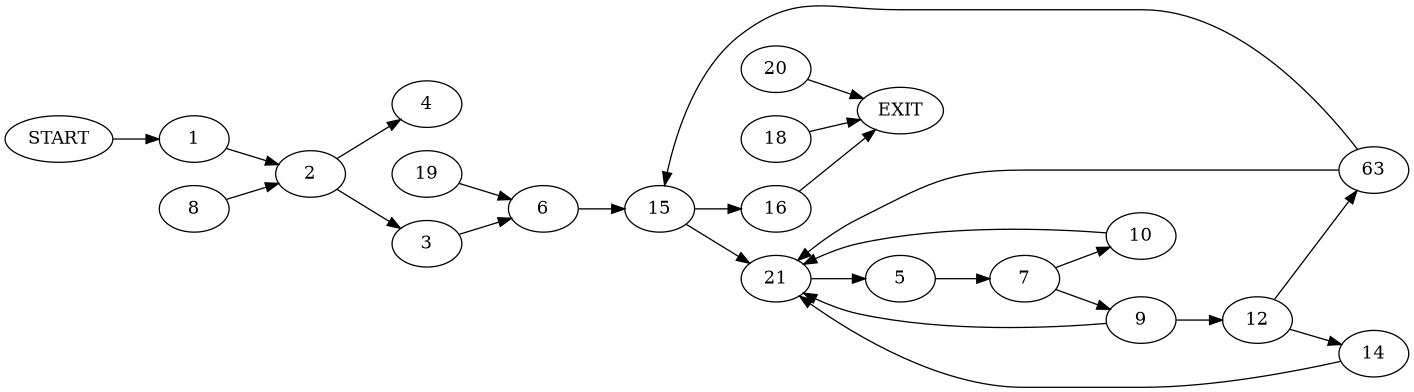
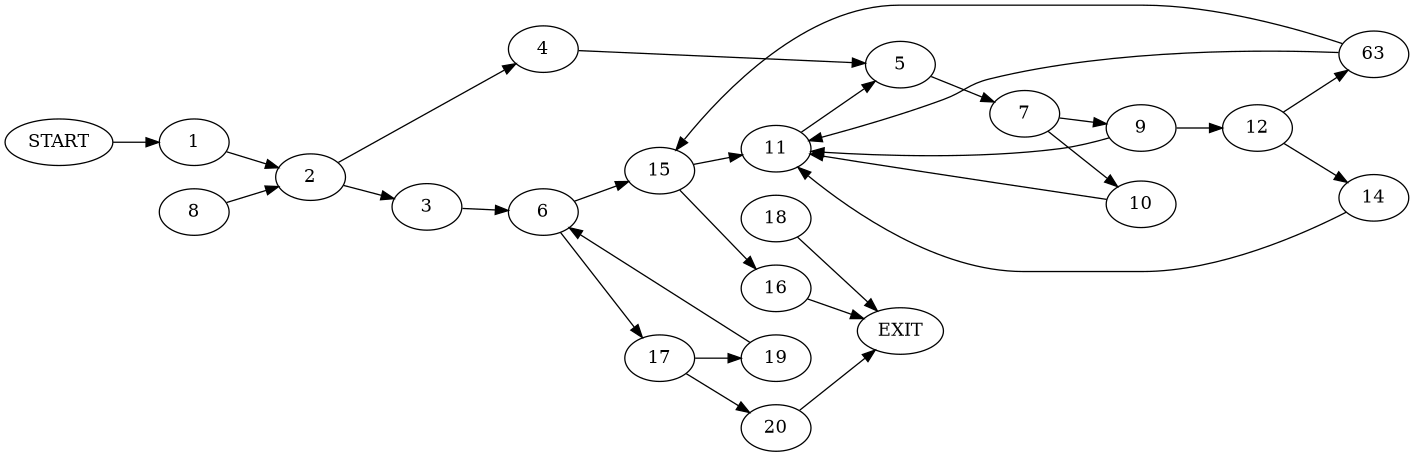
edge "4" -> "5": added
node "21": label "21" -> "11"
node "17": added
